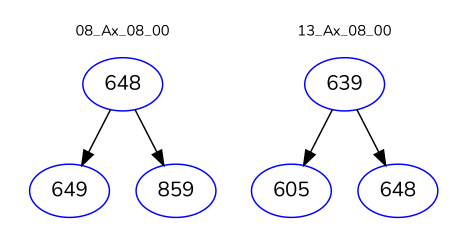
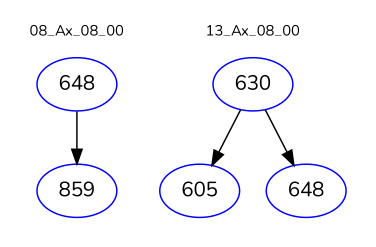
node "639": label "639" -> "630"
node "649": removed
